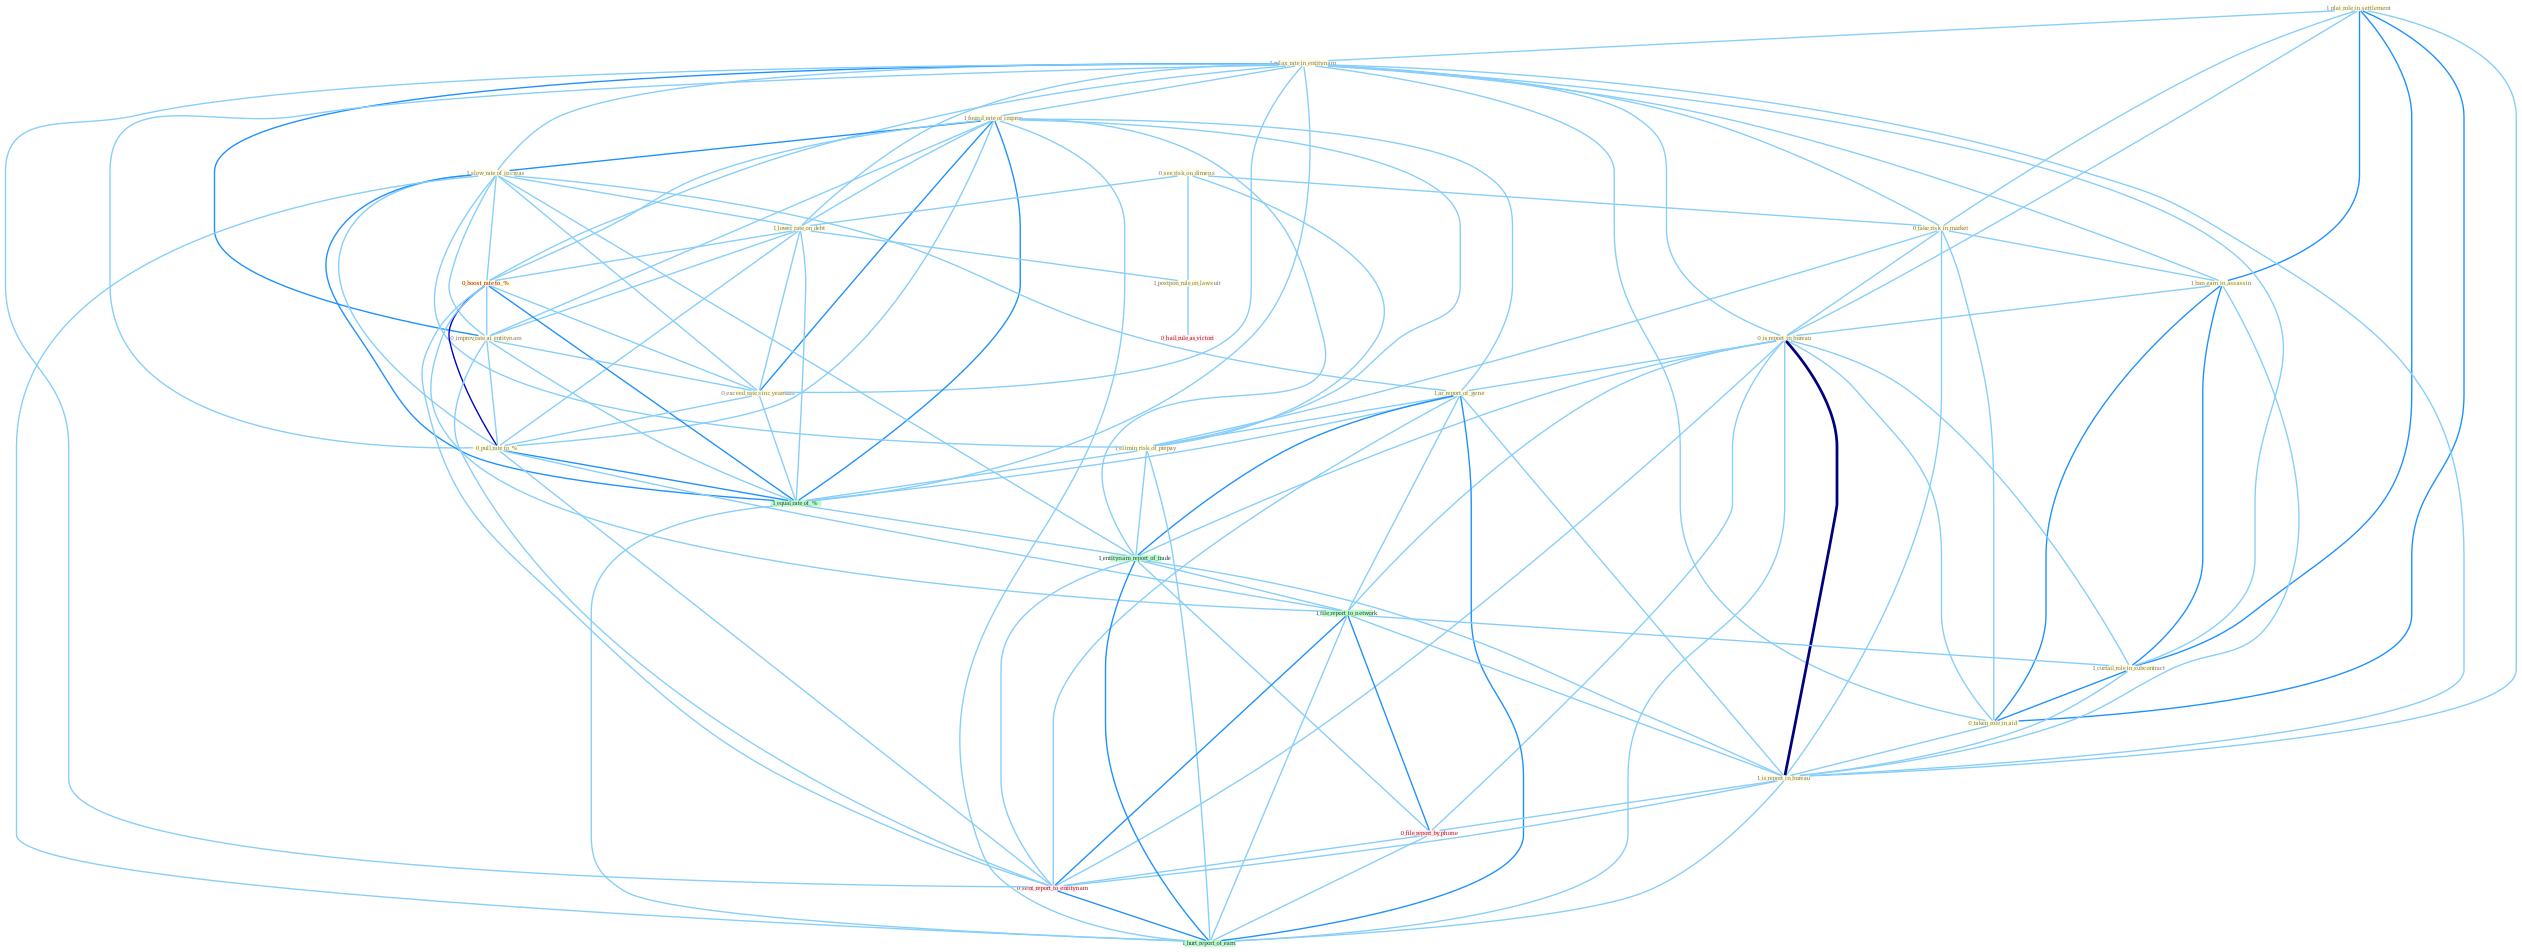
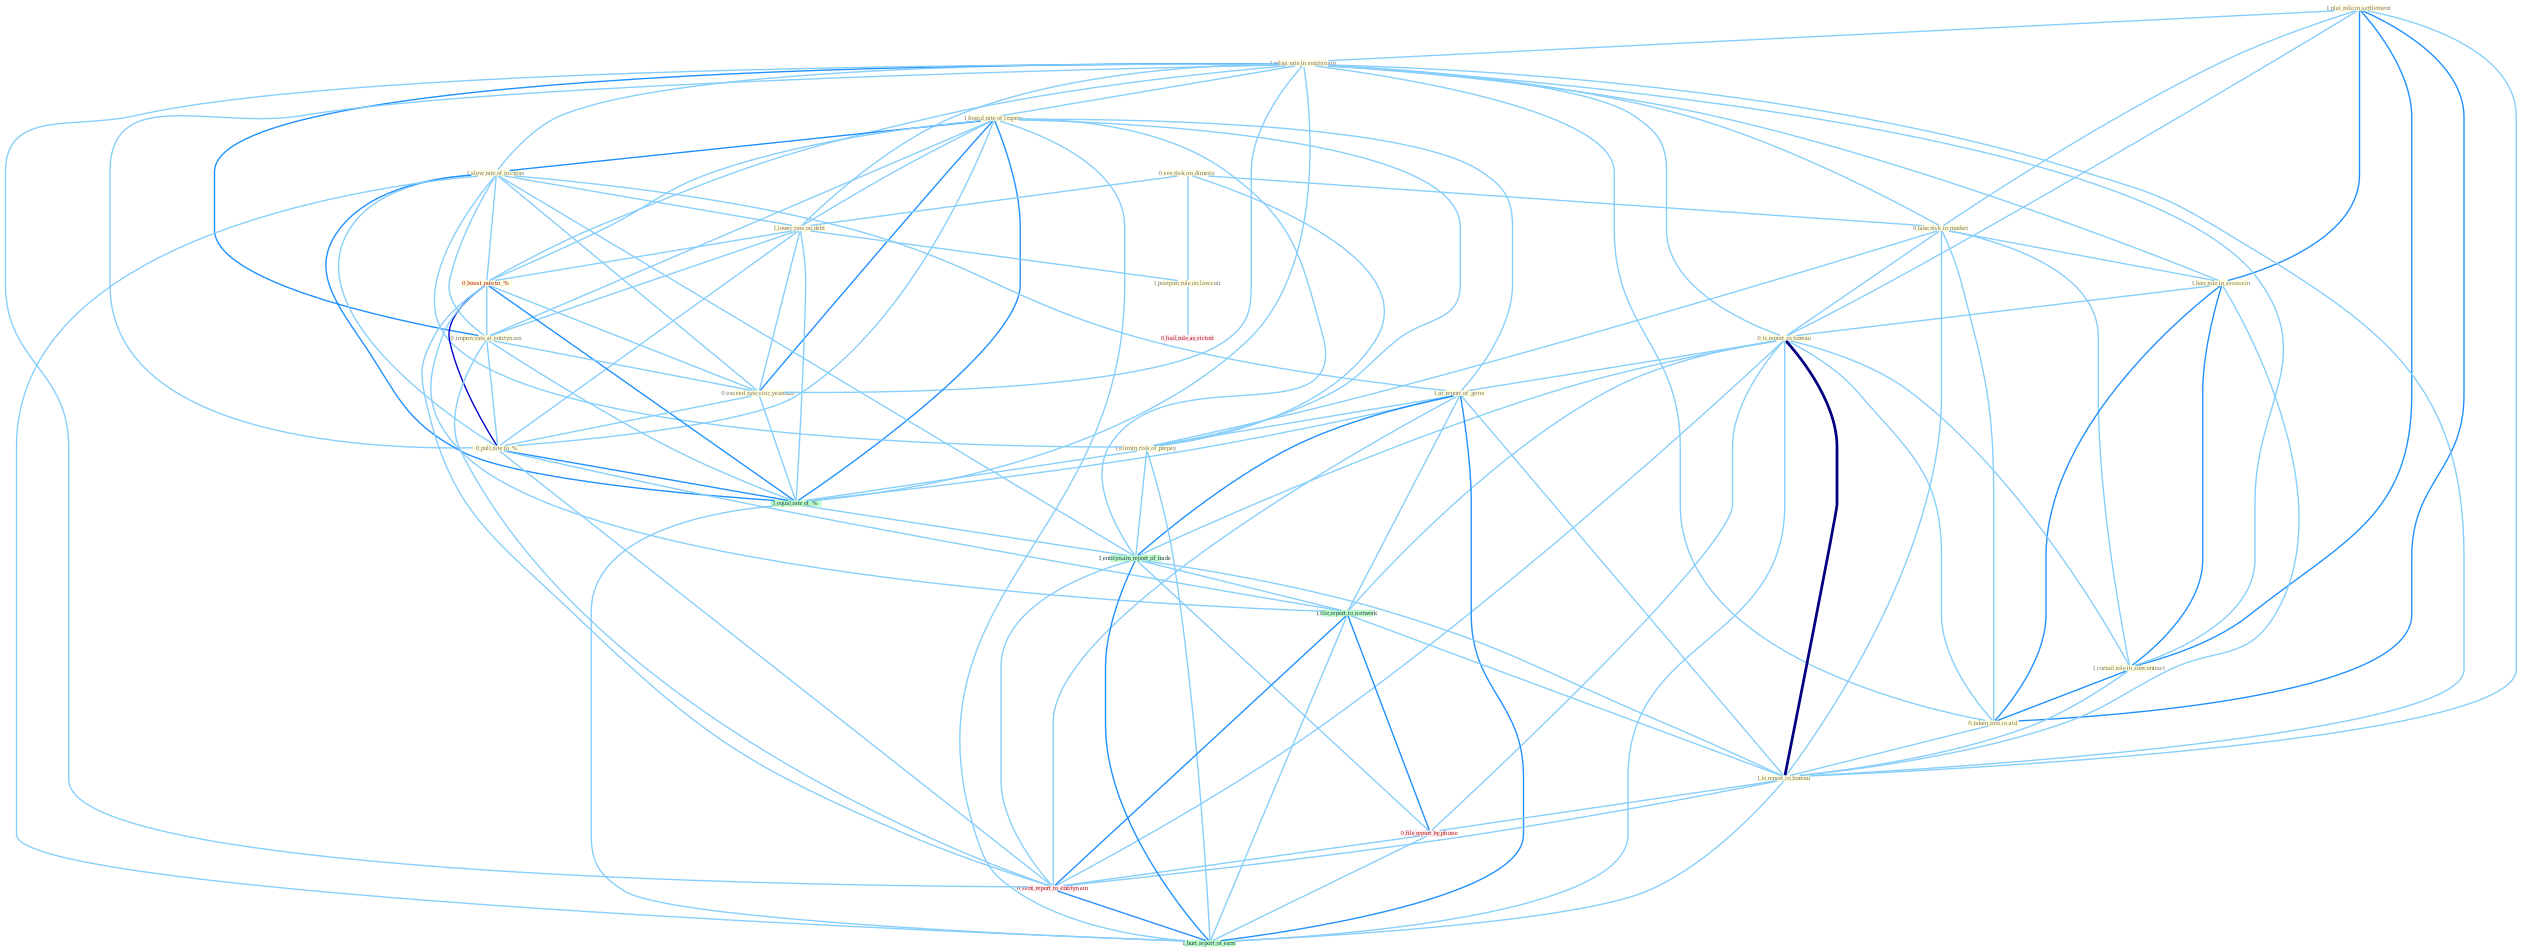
node "1_ban_earn_in_assassin": label "1_ban_earn_in_assassin" -> "1_ban_role_in_assassin"
edge "1_file_report_to_network" -- "1_curtail_role_in_subcontract": now "0_take_risk_in_market" -- "1_curtail_role_in_subcontract"
